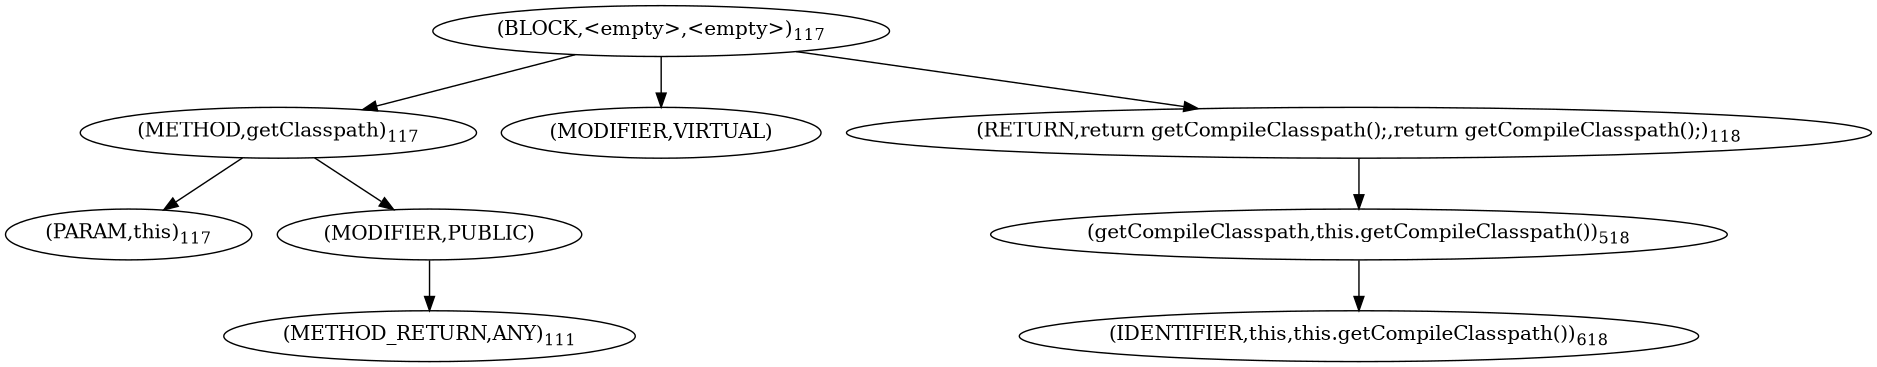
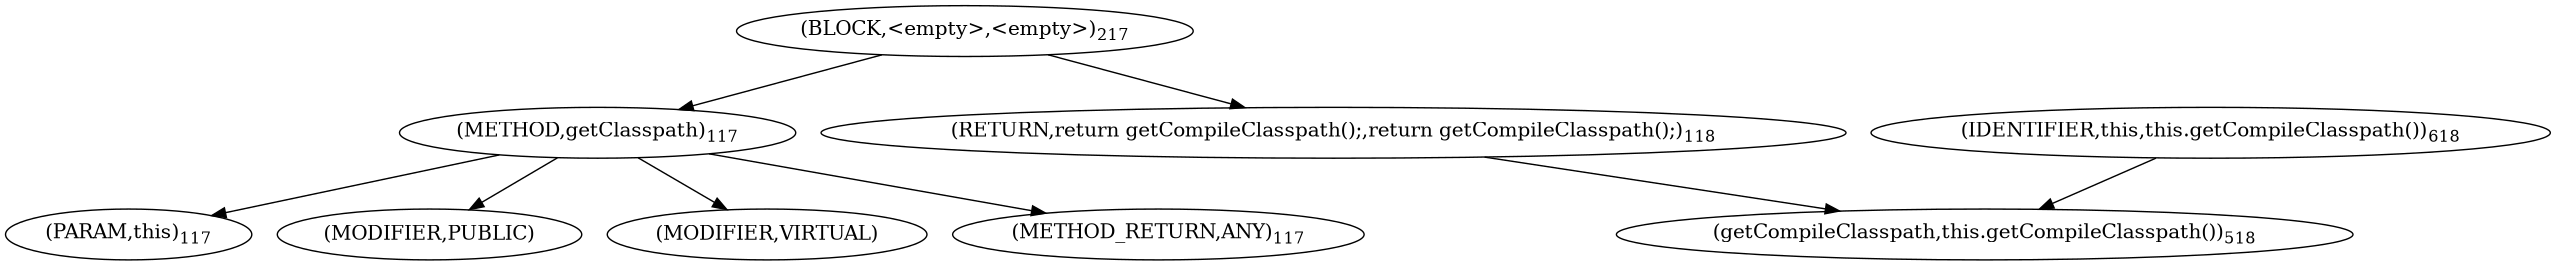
node "(BLOCK,<empty>,<empty>)": text "117" -> "217"
edge "(BLOCK,<empty>,<empty>)" -> "(MODIFIER,VIRTUAL)": now "(METHOD,getClasspath)" -> "(MODIFIER,VIRTUAL)"
edge "(MODIFIER,PUBLIC)" -> "(METHOD_RETURN,ANY)": now "(METHOD,getClasspath)" -> "(METHOD_RETURN,ANY)"
edge "(getCompileClasspath,this.getCompileClasspath())" -> "(IDENTIFIER,this,this.getCompileClasspath())": reversed
node "(METHOD_RETURN,ANY)": text "111" -> "117"
